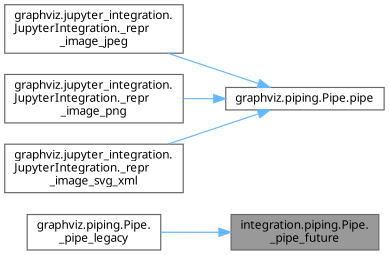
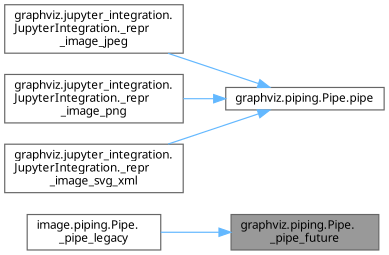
node "graphviz.piping.Pipe. _pipe_legacy": label "graphviz.piping.Pipe. _pipe_legacy" -> "image.piping.Pipe. _pipe_legacy"
node "integration.piping.Pipe. _pipe_future": label "integration.piping.Pipe. _pipe_future" -> "graphviz.piping.Pipe. _pipe_future"
